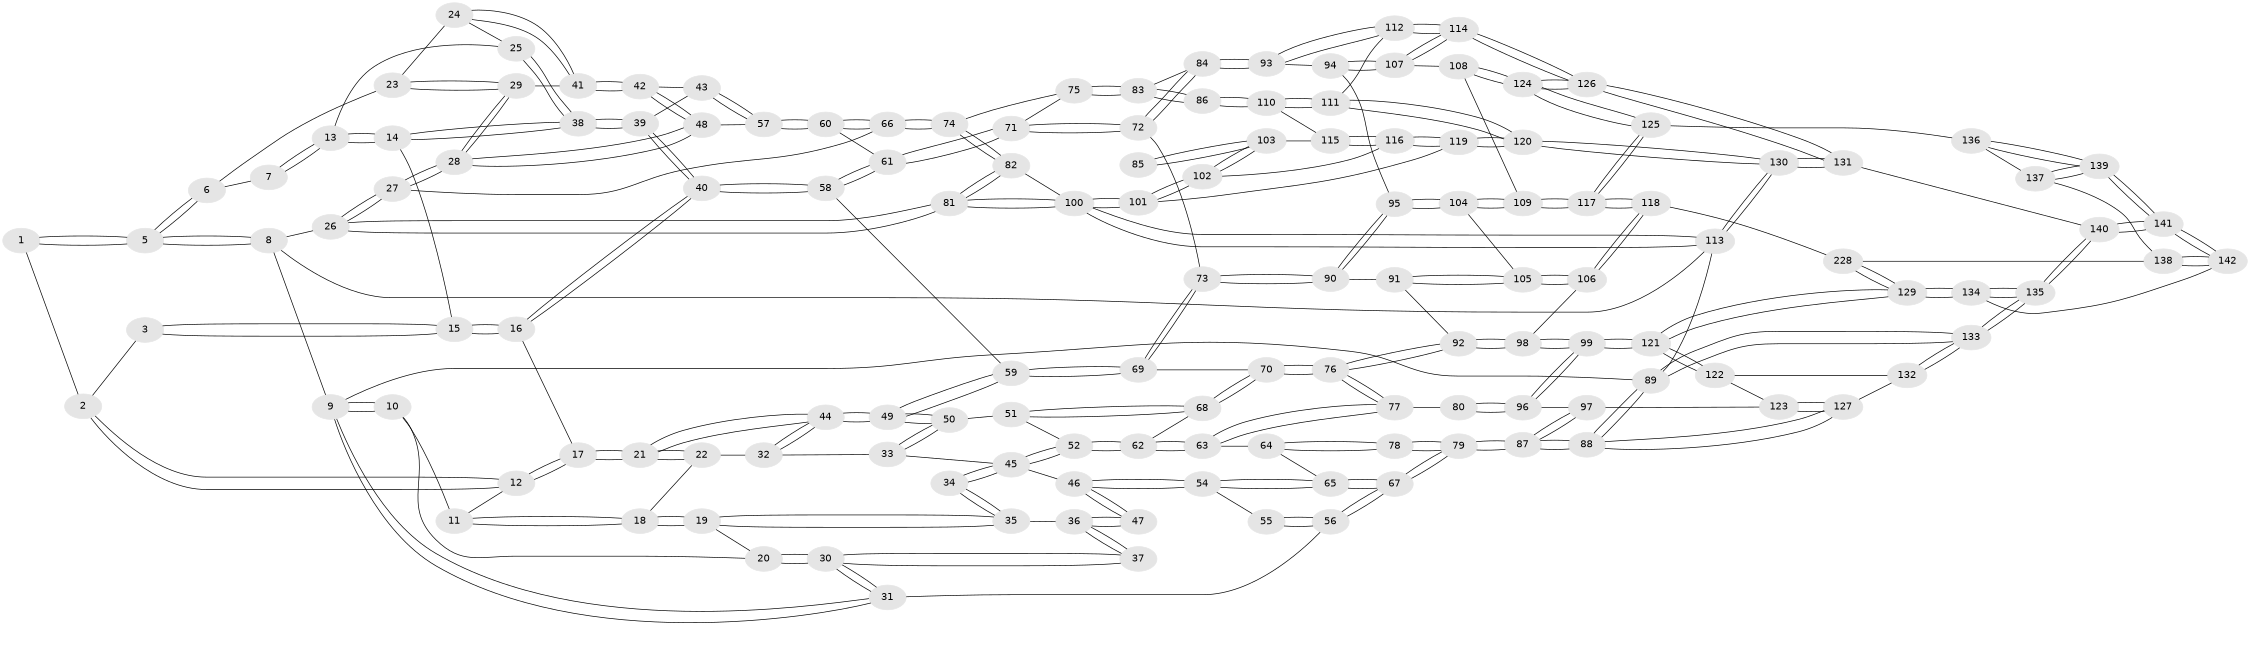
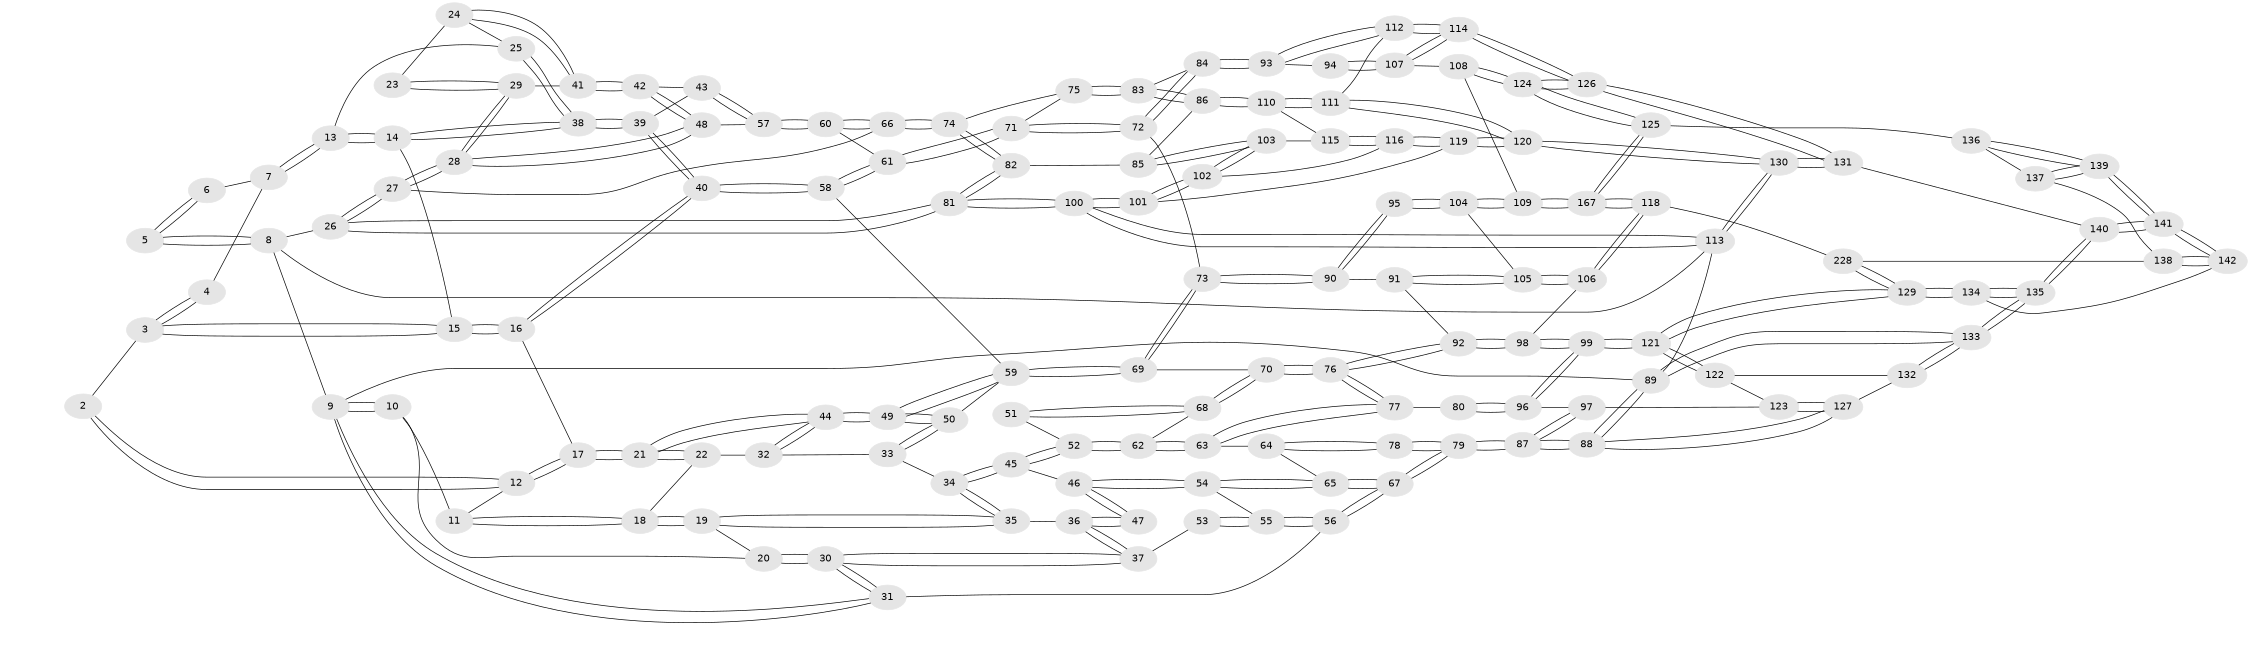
edge "23" -- "6": removed
edge "94" -- "95": removed
edge "86" -- "85": added
edge "82" -- "100": now "82" -- "85"
node "117": label "117" -> "167"
node "1": removed
node "4": added
edge "51" -- "50": now "59" -- "50"
edge "33" -- "45": now "33" -- "34"
node "53": added
